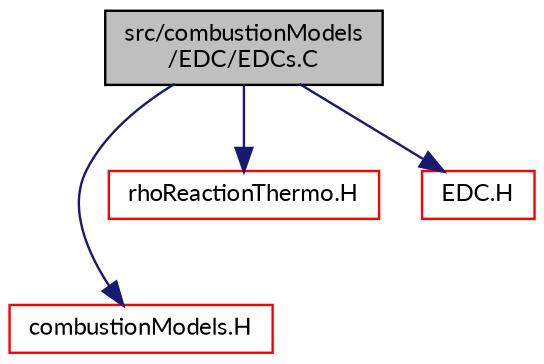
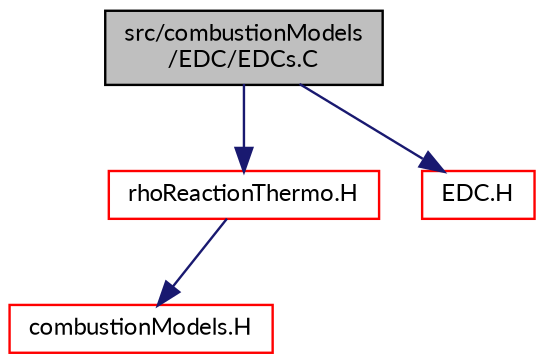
edge "src/combustionModels /EDC/EDCs.C" -> "combustionModels.H": now "rhoReactionThermo.H" -> "combustionModels.H"
